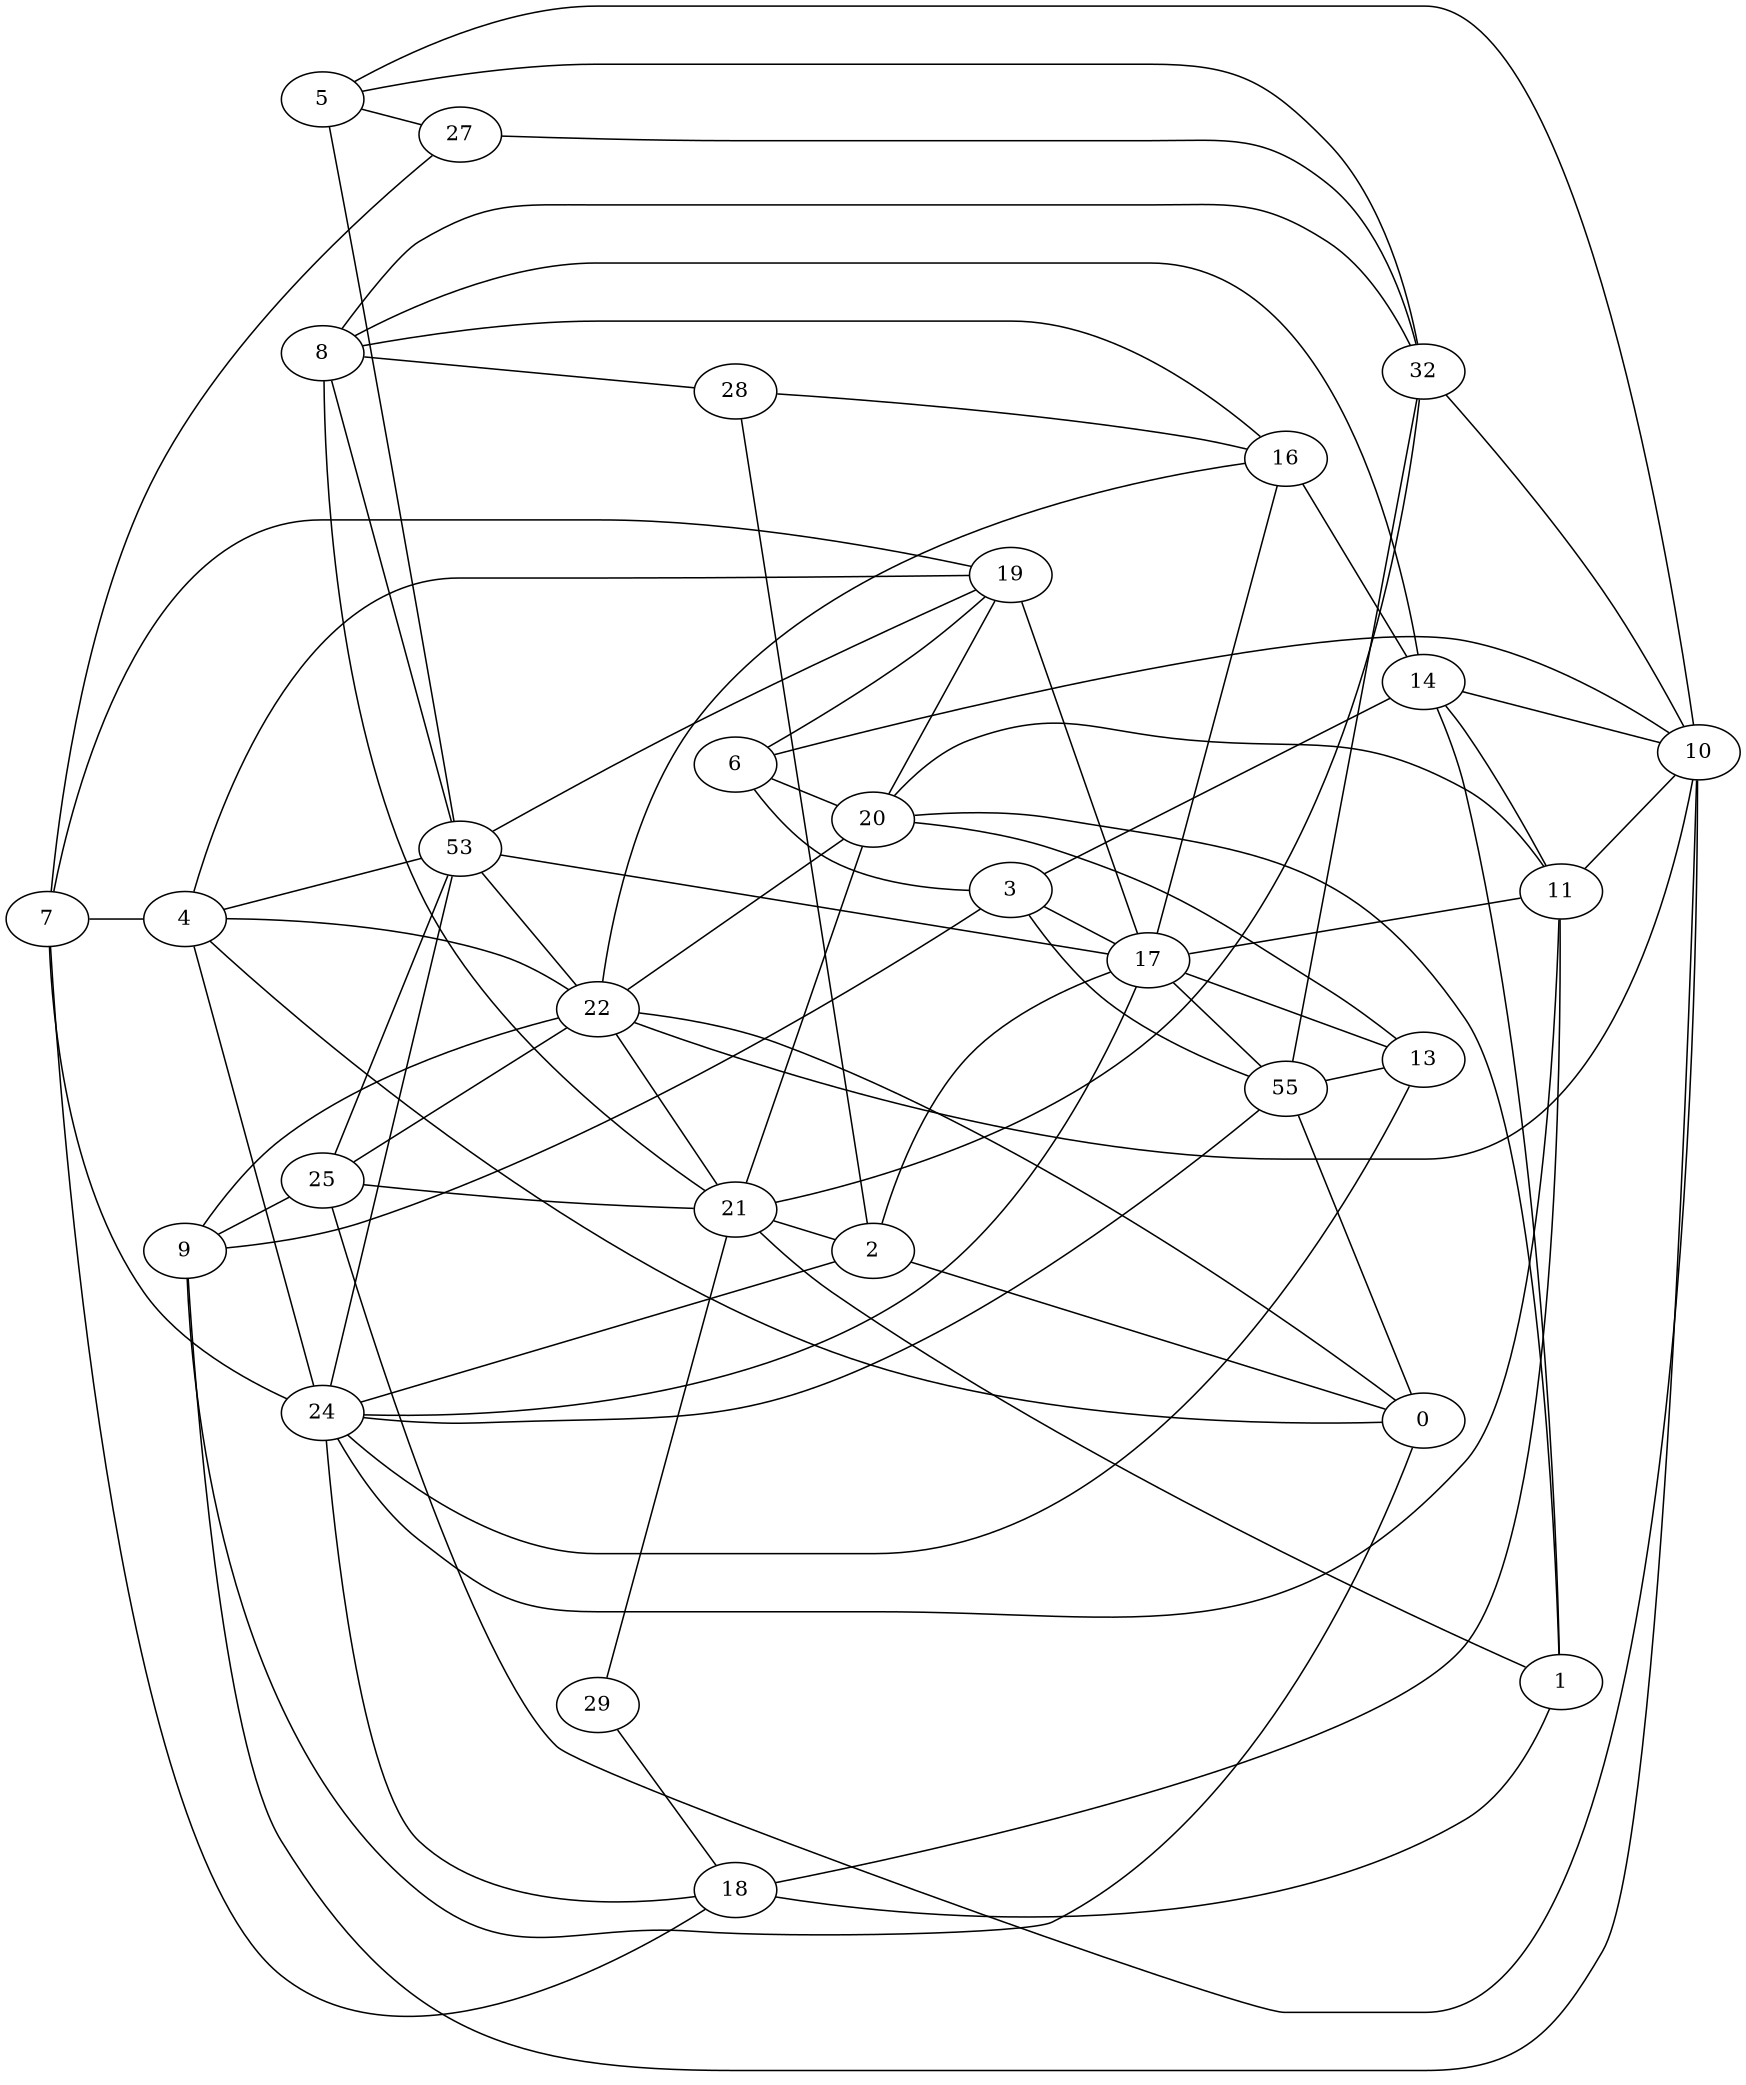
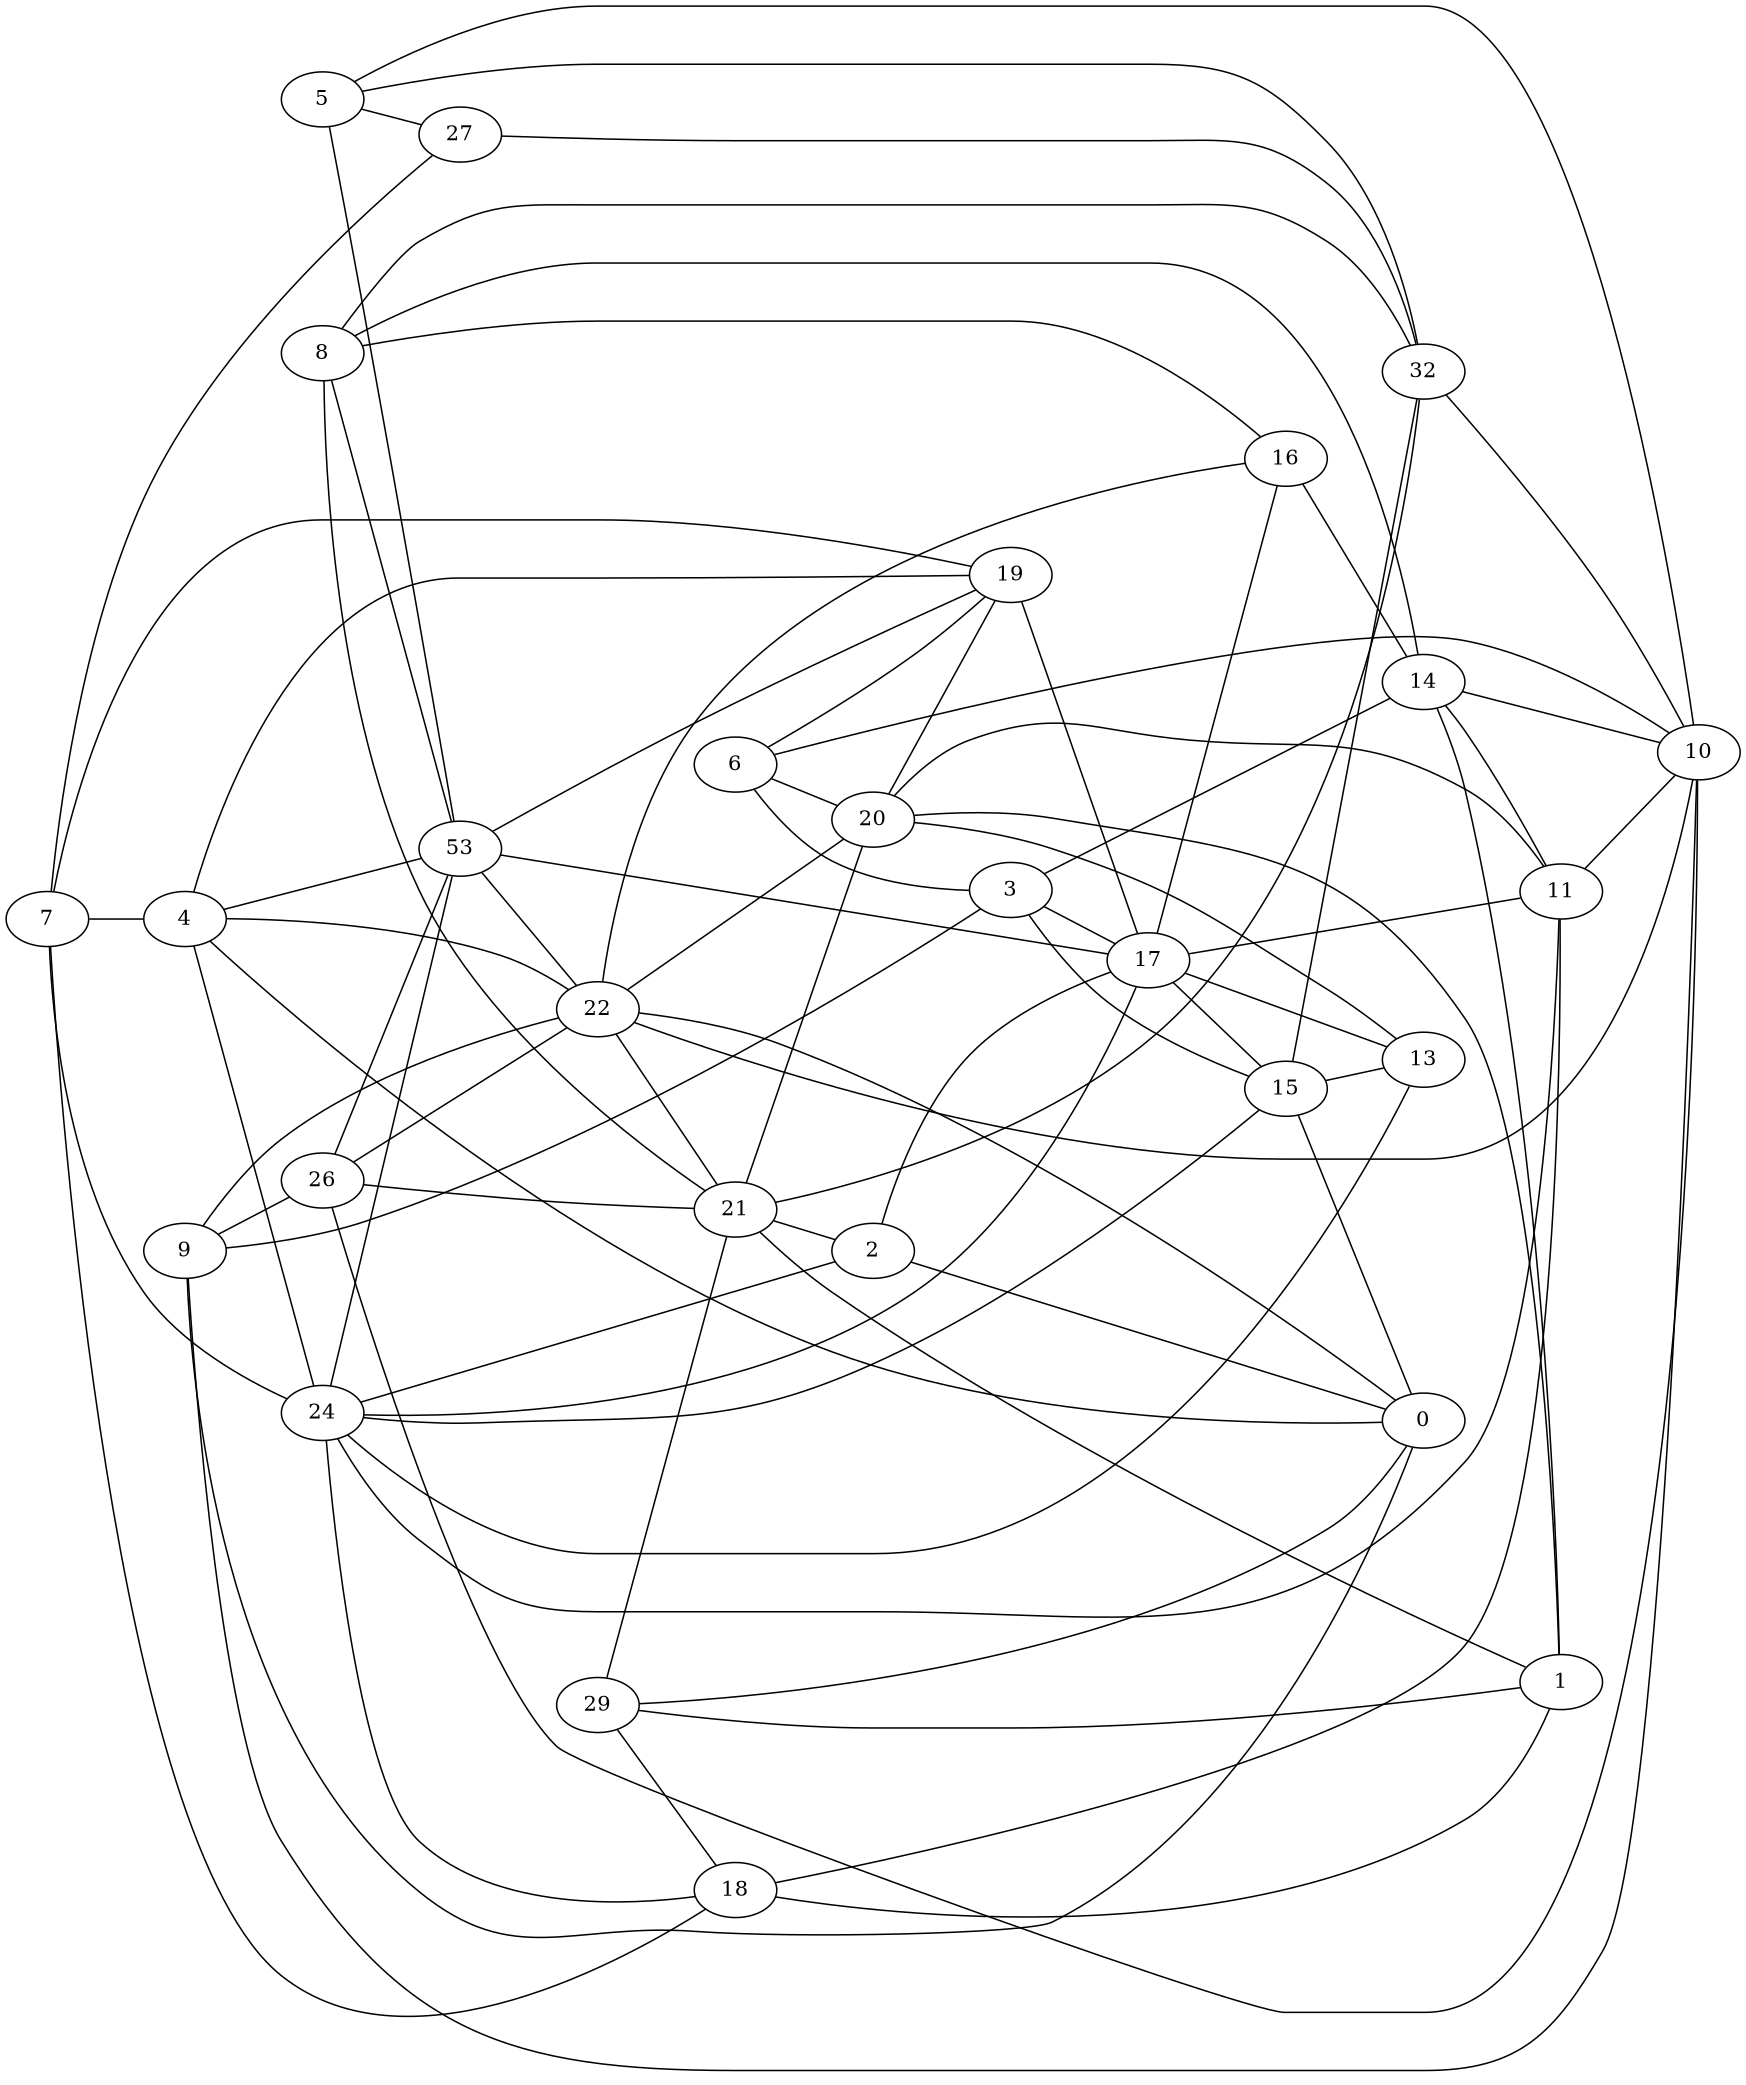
node "28": removed
node "55": label "55" -> "15"
node "25": label "25" -> "26"
edge "0" -- "29": added
edge "1" -- "29": added
